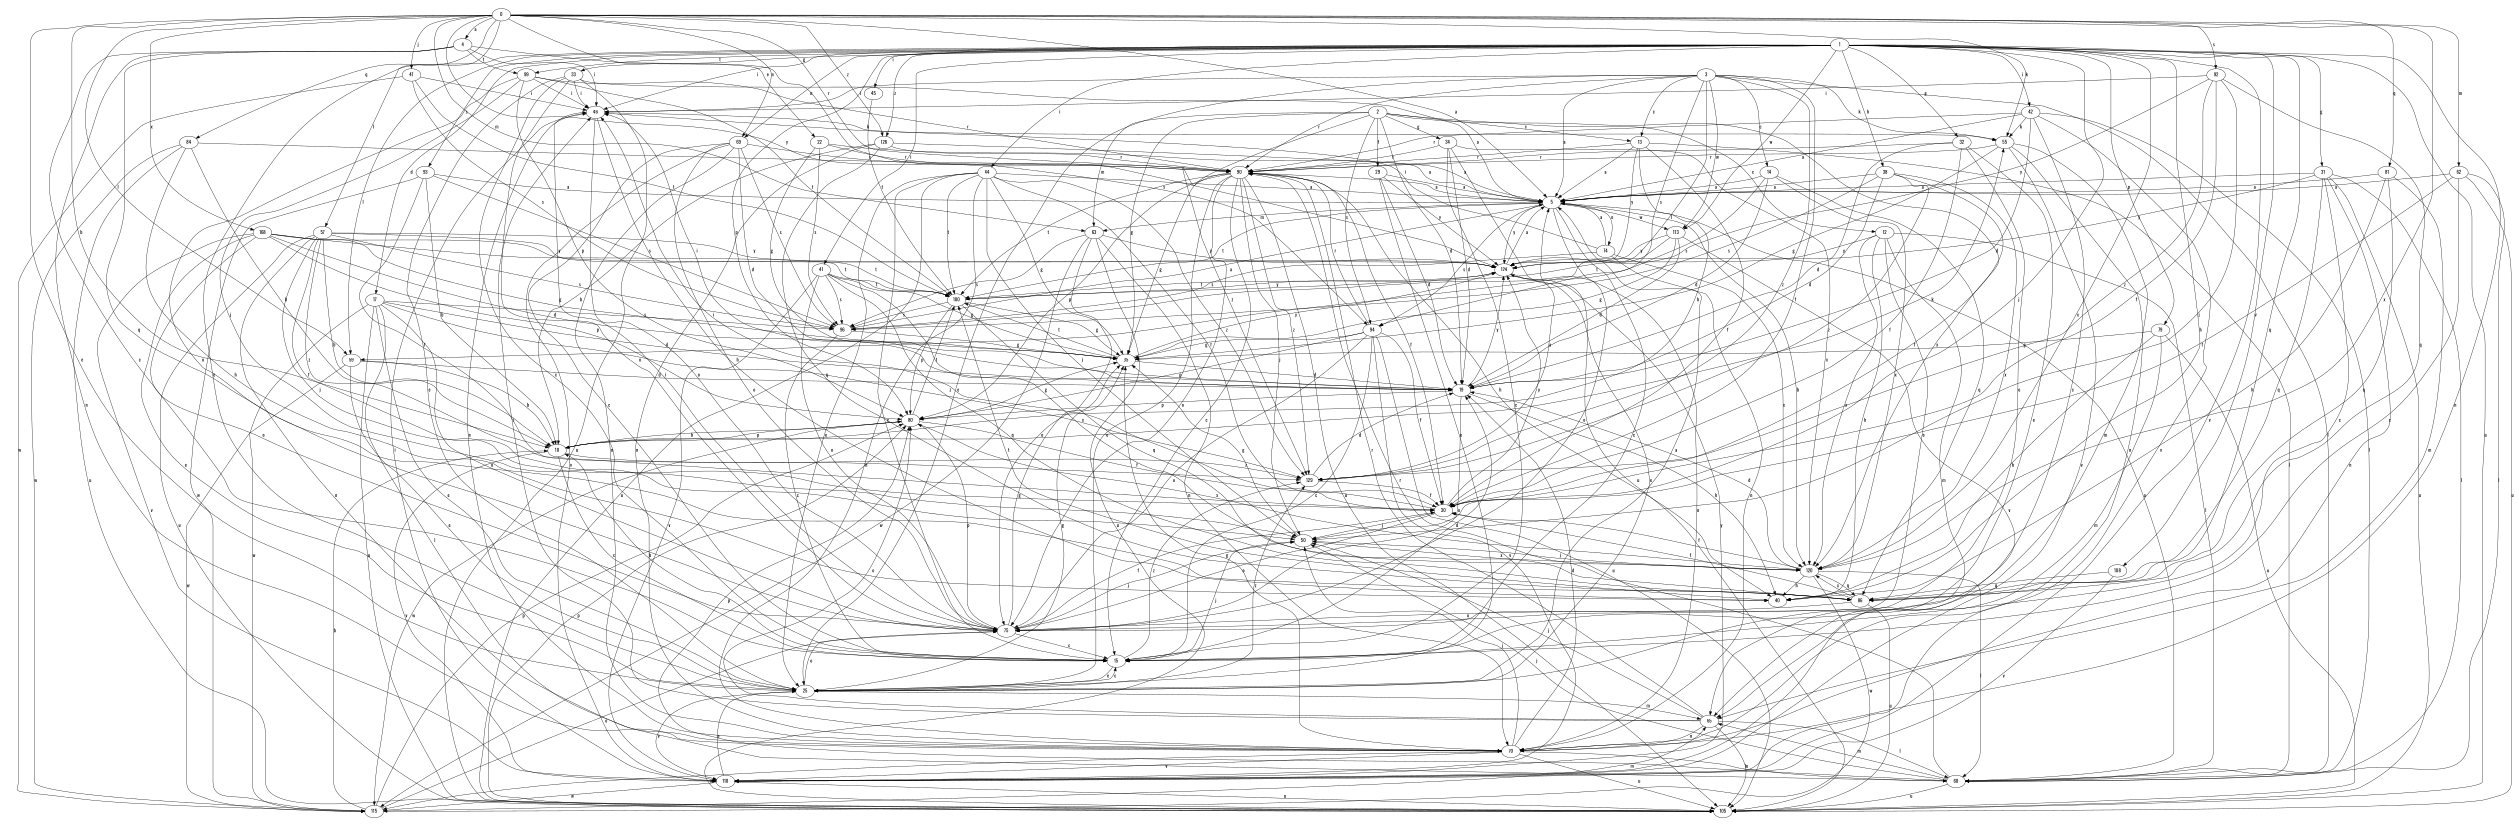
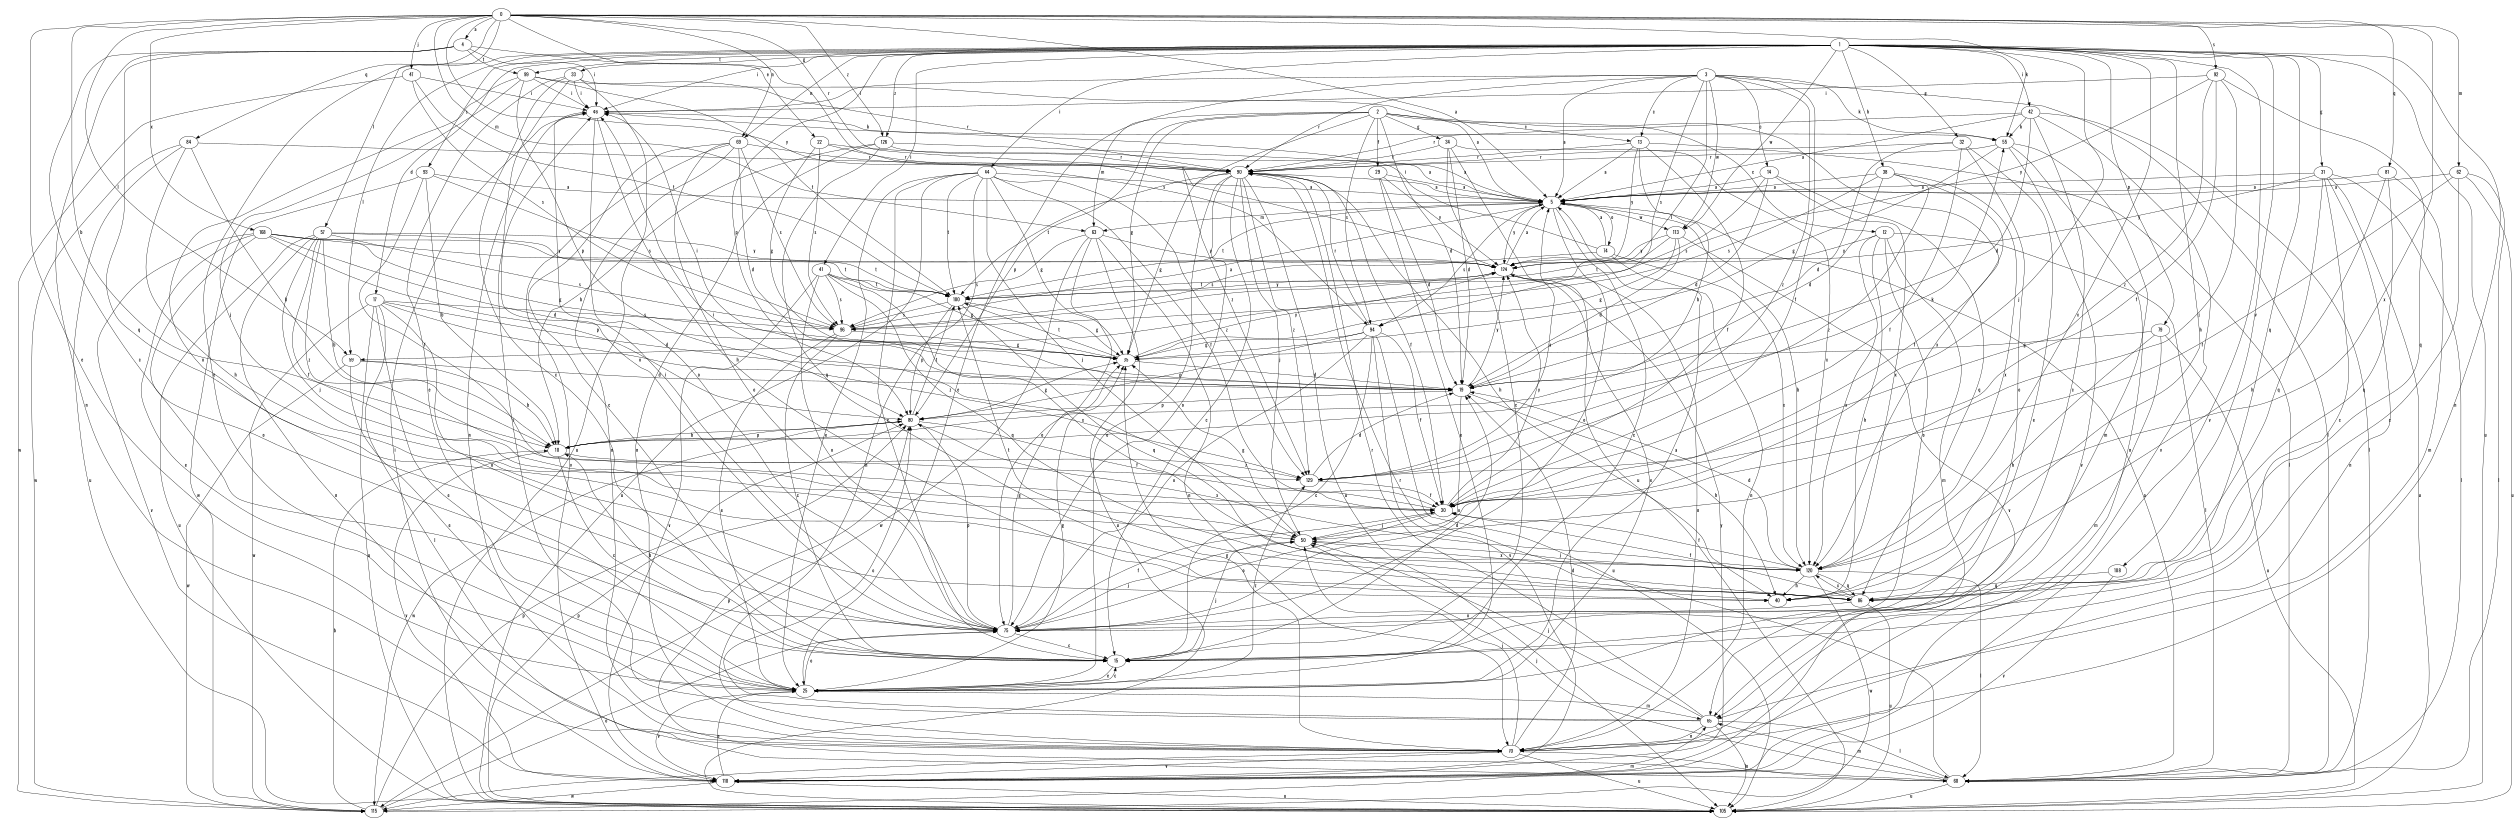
node "45": removed
edge "90" -> "80": now "2" -> "80"
edge "96" -> "25": added, label "e"
edge "15" -> "129": removed, label "z"
